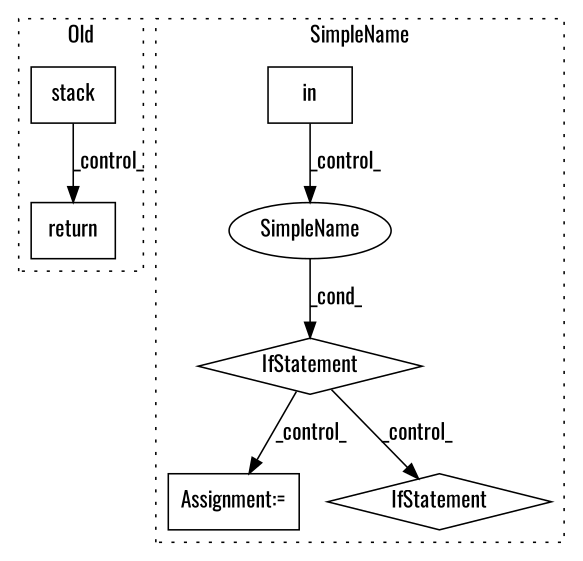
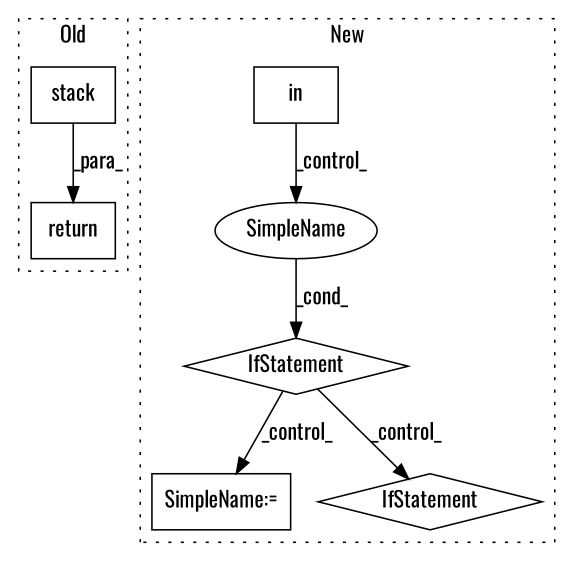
cluster "SimpleName": label "SimpleName" -> "New"
edge "stack" -> "return": label "_control_" -> "_para_"
node "Assignment:=": label "Assignment:=" -> "SimpleName:="
